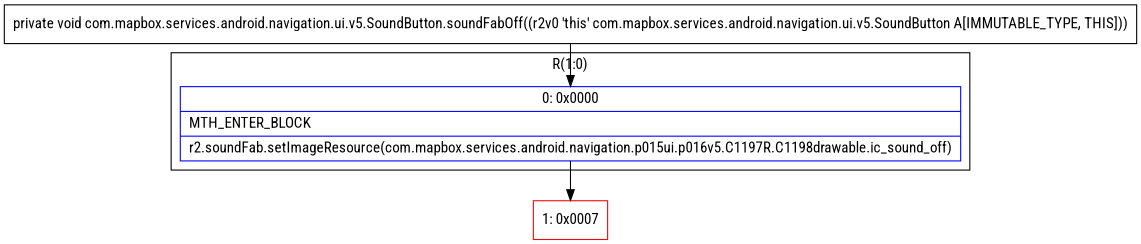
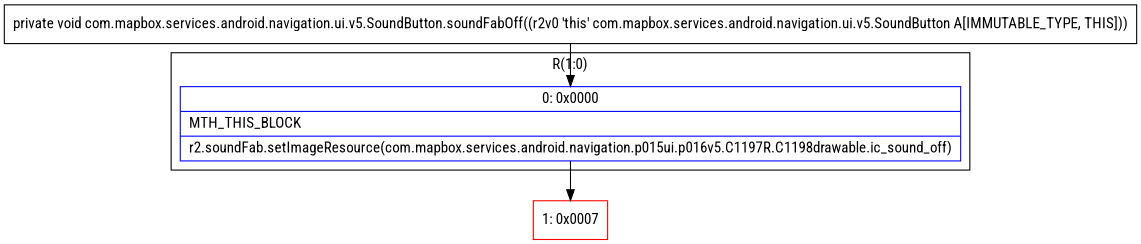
node "0: 0x0000": text "MTH_ENTER_BLOCK" -> "MTH_THIS_BLOCK"
